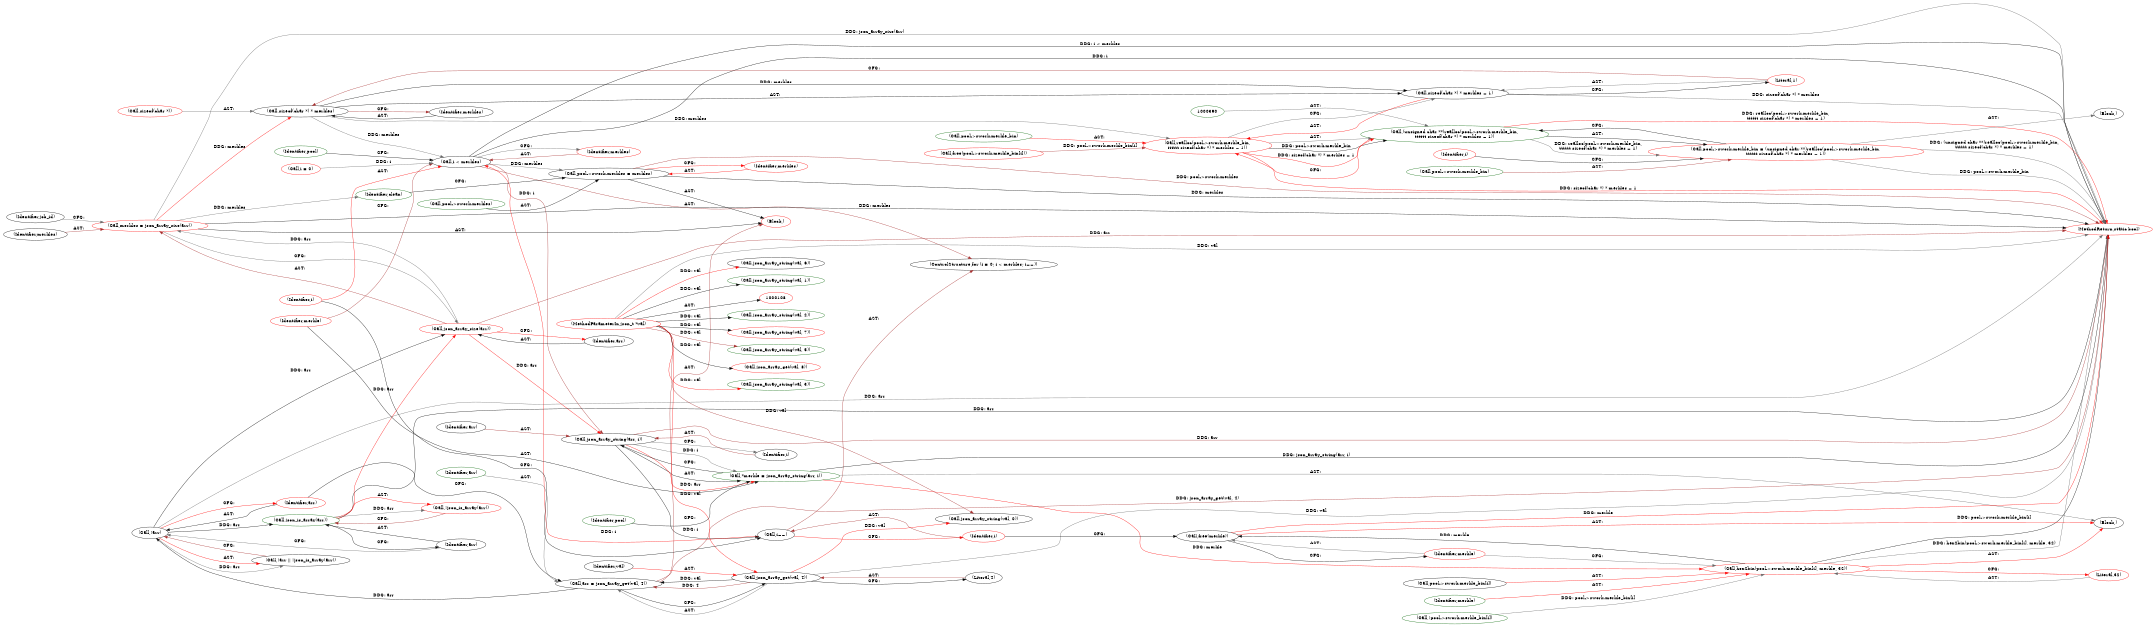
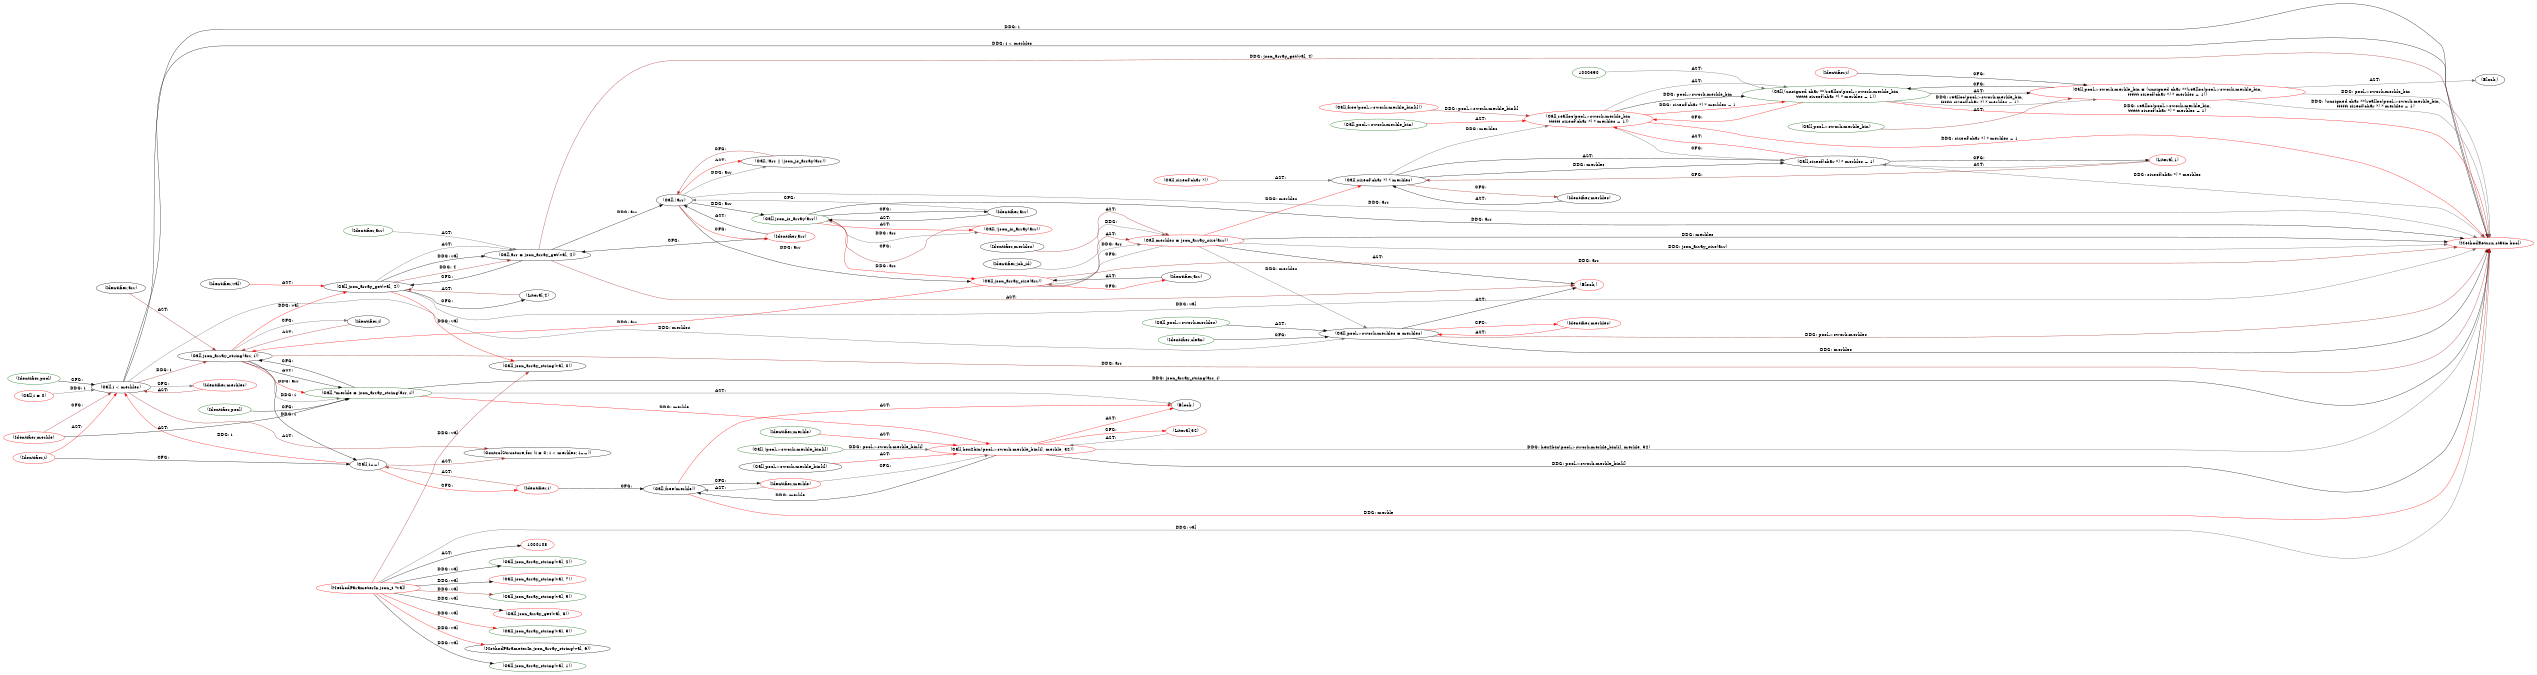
edge "(Call,sizeof(char *) * merkles)" -> "(Call,i < merkles)": removed, label "DDG: merkles"
edge "(Call,merkles = json_array_size(arr))" -> "(Identifier,clean)": now "(Call,merkles = json_array_size(arr))" -> "(Call,pool->swork.merkles = merkles)"
edge "(Identifier,job_id)" -> "(Call,merkles = json_array_size(arr))": label "CFG: " -> "DDG: "
node "(Call,json_array_string(val, 6))": label "(Call,json_array_string(val, 6))" -> "(MethodParameterIn,json_array_string(val, 6))"
edge "(MethodParameterIn,json_t *val)" -> "(Call,json_array_get(val, 4))": now "(Call,json_array_string(arr, i))" -> "(Call,json_array_get(val, 4))"
